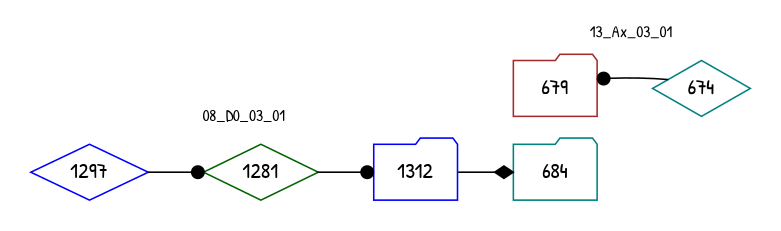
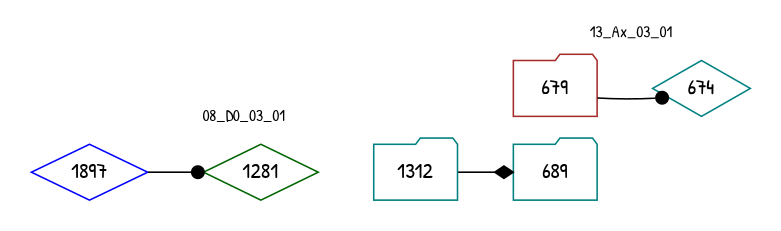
edge "674" -> "679": reversed
node "1297": label "1297" -> "1897"
edge "1281" -> "1312": removed
node "1312": color blue -> teal
node "684": label "684" -> "689"
